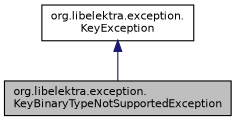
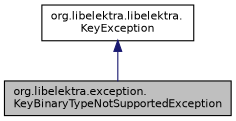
node "org.libelektra.exception. KeyException": label "org.libelektra.exception. KeyException" -> "org.libelektra.libelektra. KeyException"
